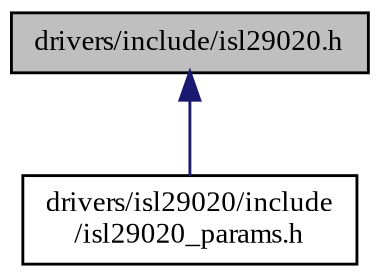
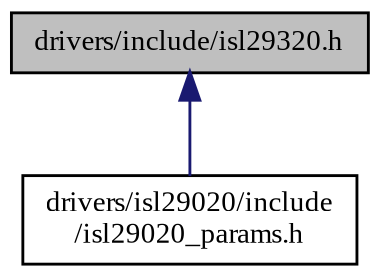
node "drivers/include/isl29020.h": label "drivers/include/isl29020.h" -> "drivers/include/isl29320.h"
